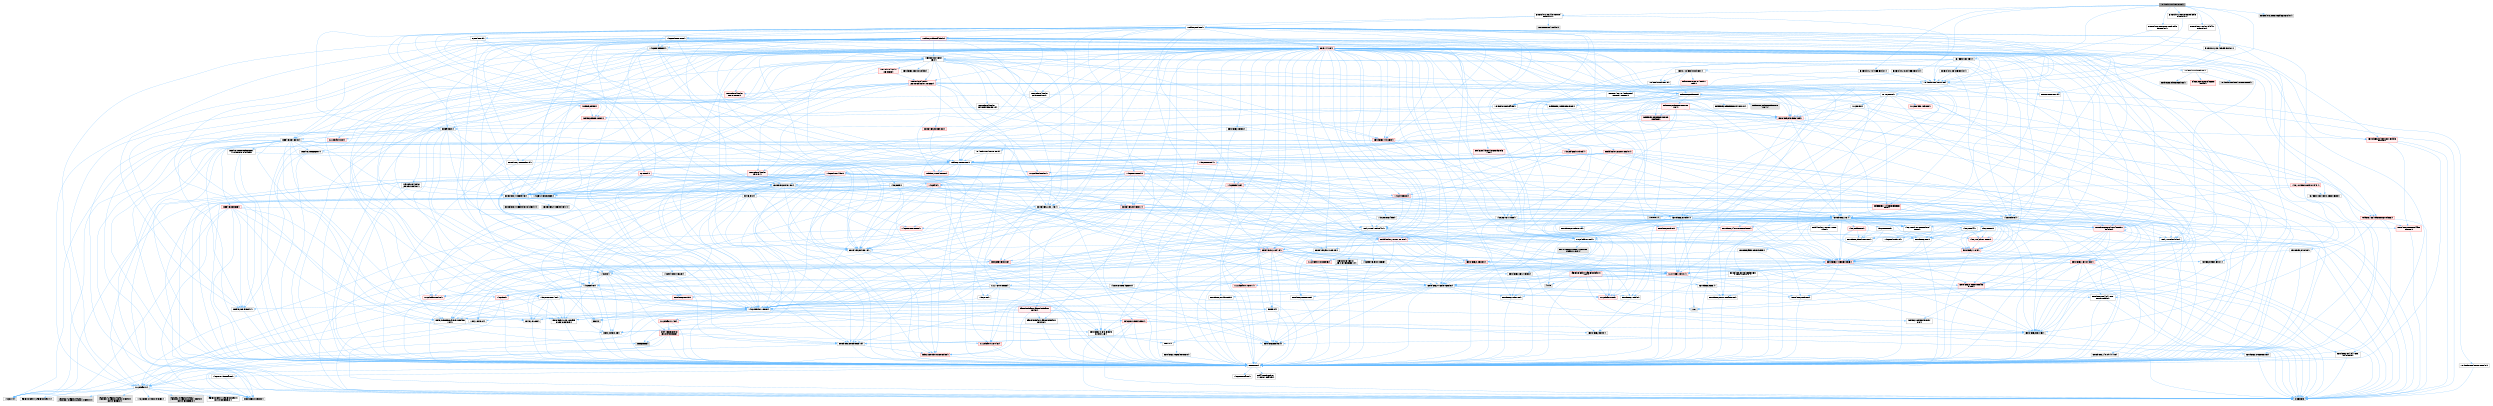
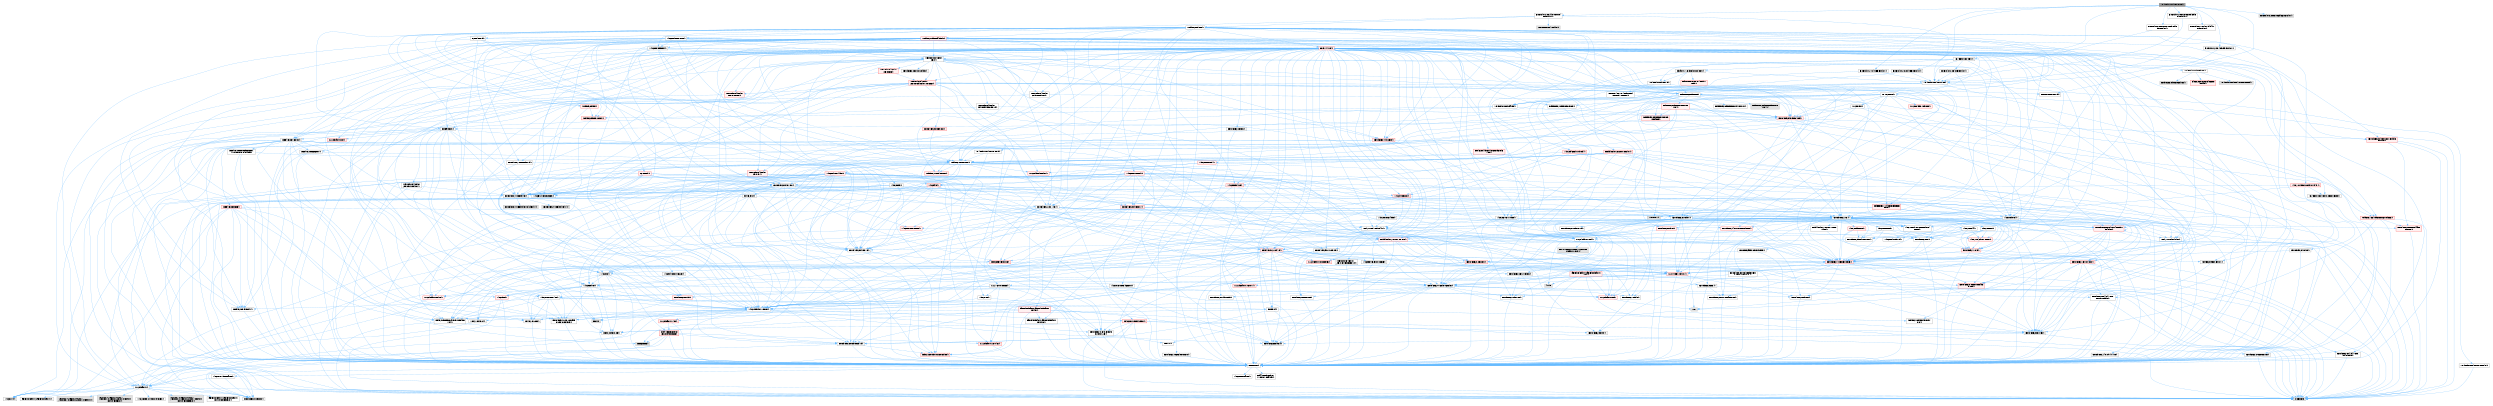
node "Items/INavigationToolItem.h": label "Items/INavigationToolItem.h" -> "Platform/INavigationToolItem.h"
